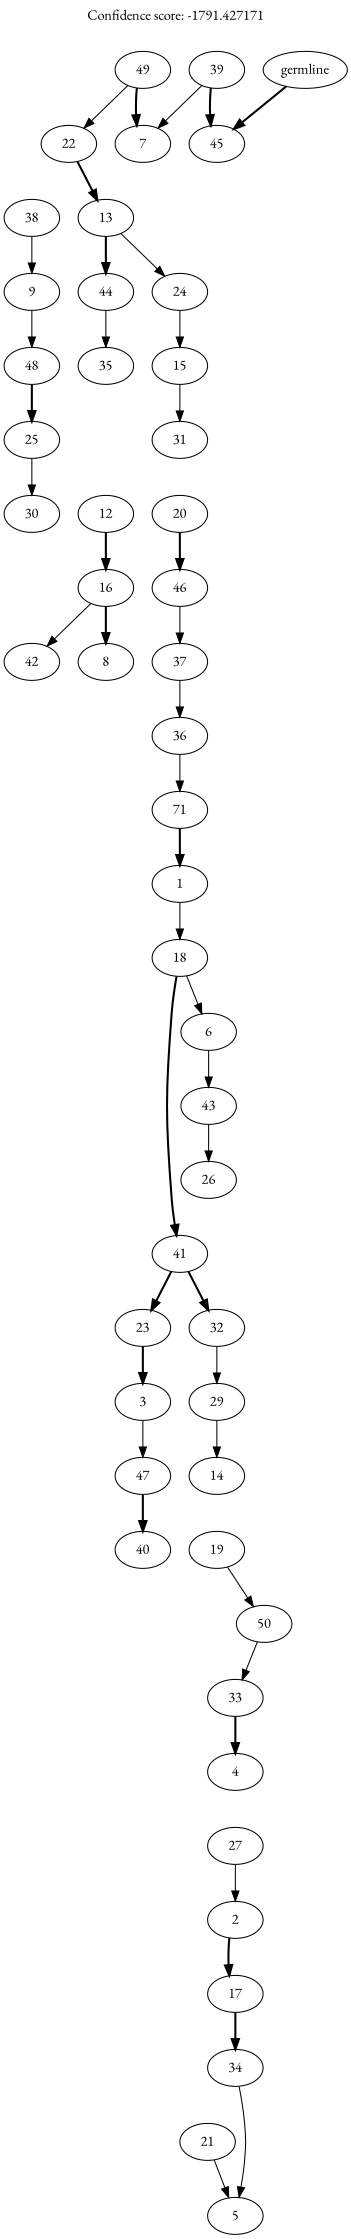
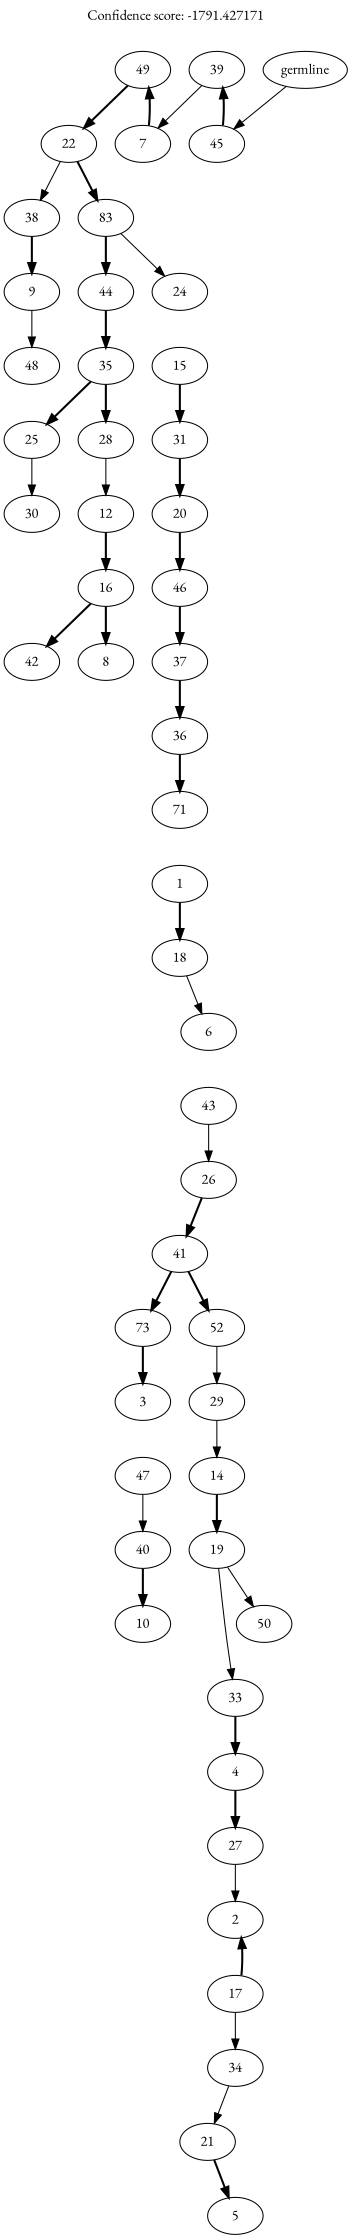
edge "49" -> "7": reversed
edge "39" -> "45": reversed
edge "49" -> "22": style solid -> bold
edge "germline" -> "45": style bold -> solid
edge "22" -> "38": added
node "13": label "13" -> "83"
edge "38" -> "9": style solid -> bold
edge "44" -> "35": style solid -> bold
edge "24" -> "15": removed
edge "48" -> "25": now "35" -> "25"
edge "15" -> "31": style solid -> bold
node "28": added
edge "31" -> "20": added
edge "46" -> "37": style solid -> bold
edge "16" -> "42": style solid -> bold
edge "37" -> "36": style solid -> bold
edge "36" -> "71": style solid -> bold
edge "71" -> "1": removed
edge "1" -> "18": style solid -> bold
edge "6" -> "43": removed
edge "18" -> "41": now "26" -> "41"
node "23": label "23" -> "73"
node "32": label "32" -> "52"
edge "3" -> "47": removed
edge "47" -> "40": style bold -> solid
edge "14" -> "19": added
node "10": added
edge "50" -> "33": now "19" -> "33"
edge "4" -> "27": added
edge "2" -> "17": reversed
edge "17" -> "34": style bold -> solid
edge "34" -> "5": now "34" -> "21"
edge "21" -> "5": style solid -> bold
